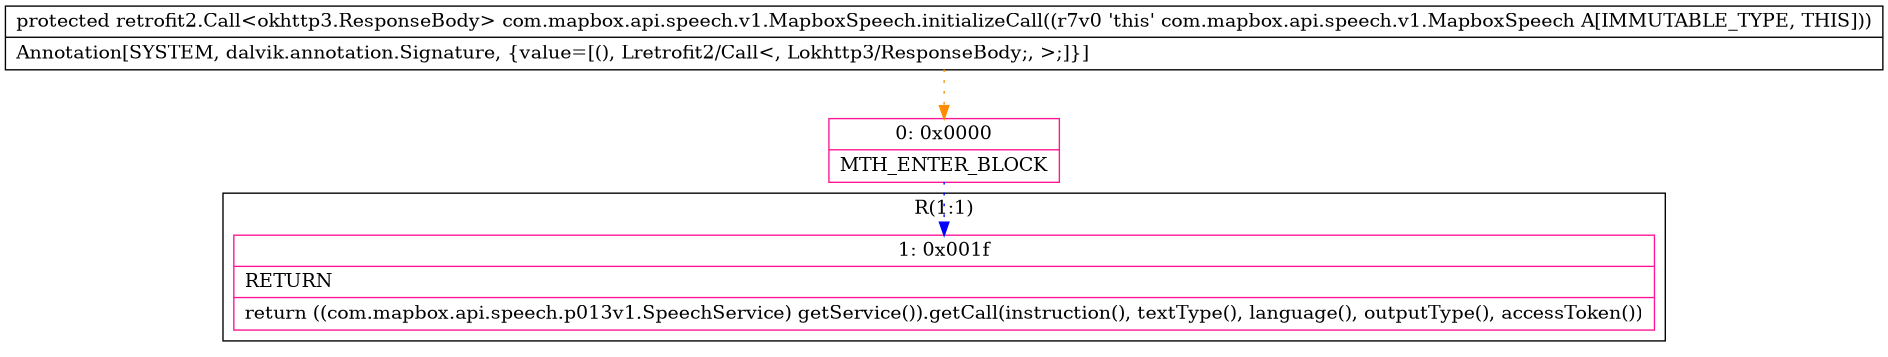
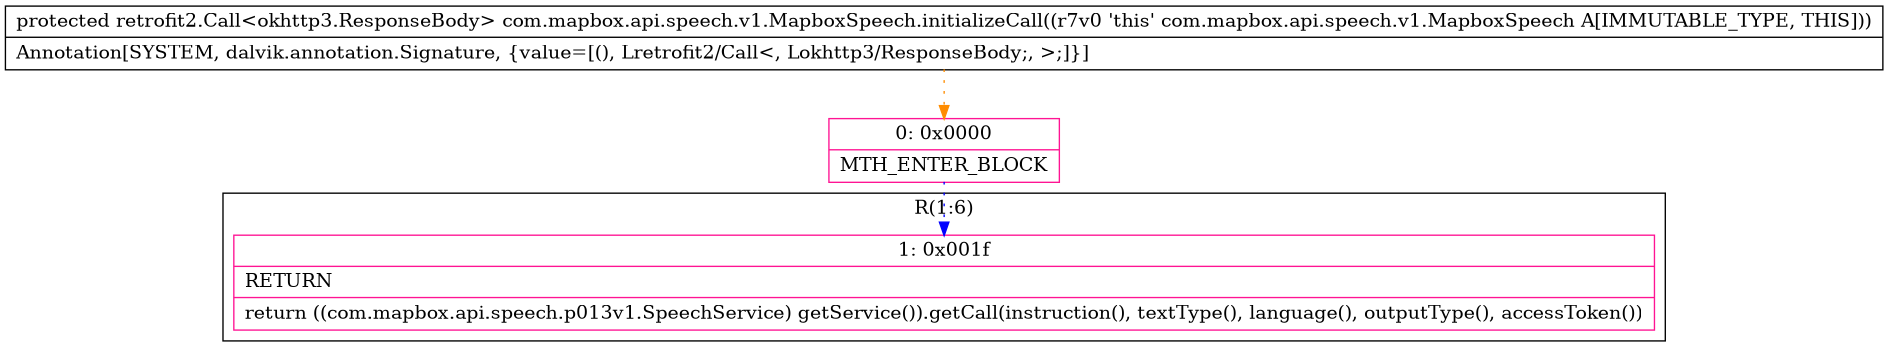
cluster "R(1:1)": label "R(1:1)" -> "R(1:6)"
